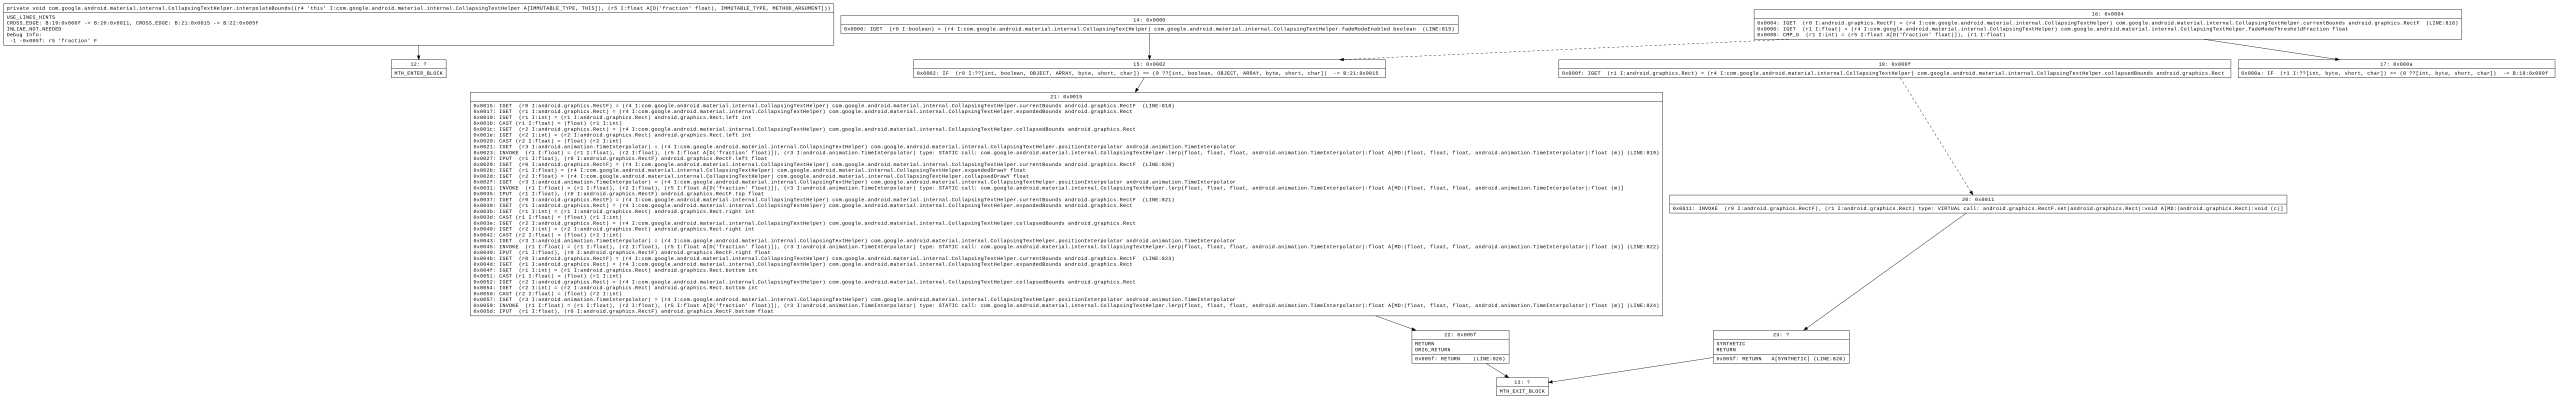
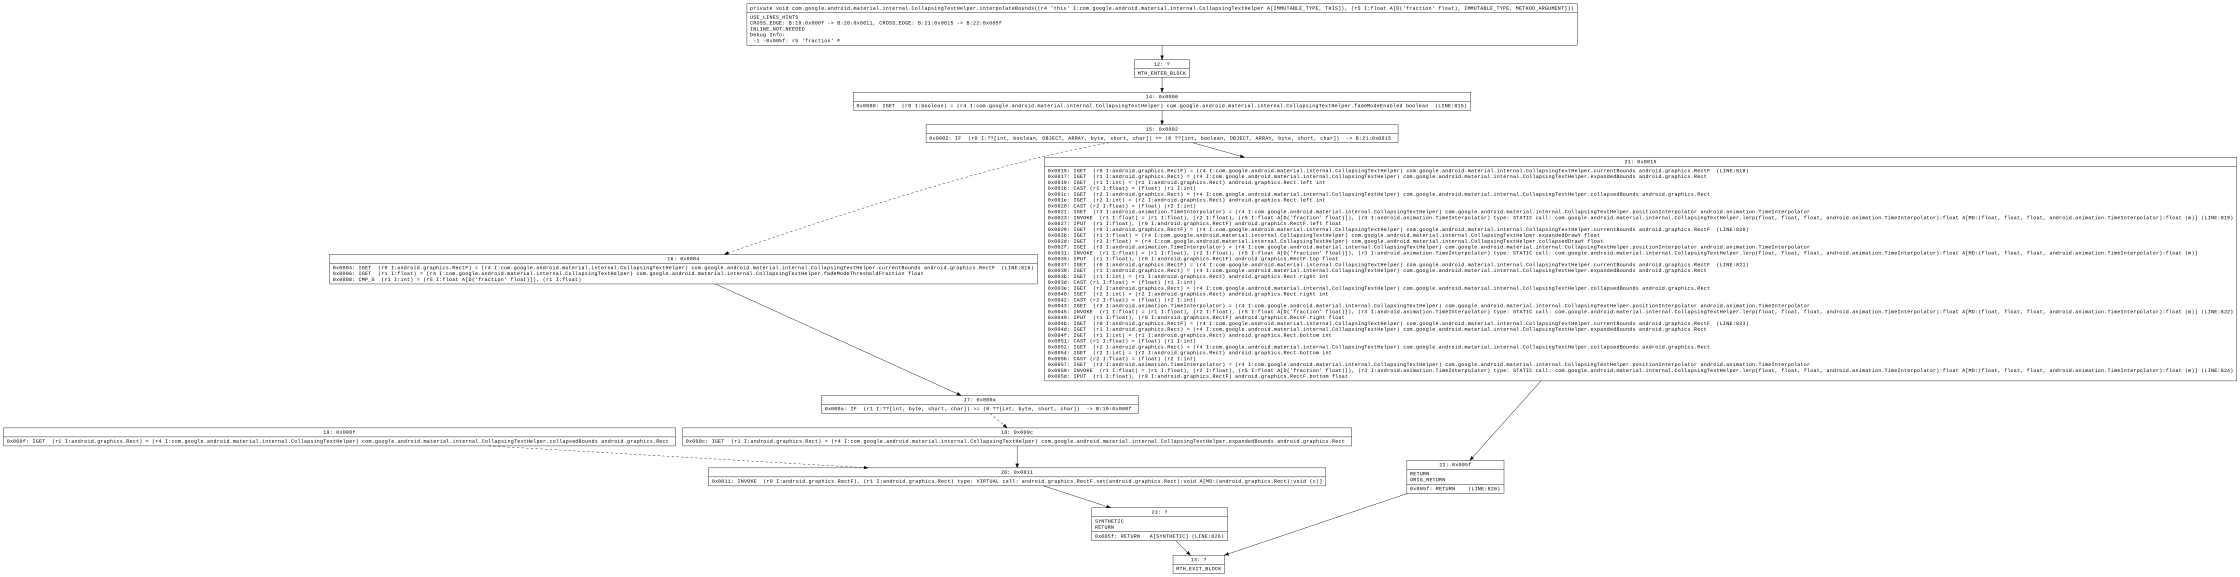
edge "16: 0x0004" -> "15: 0x0002": reversed
edge "12: ?" -> "14: 0x0000": added
node "18: 0x000c": added
